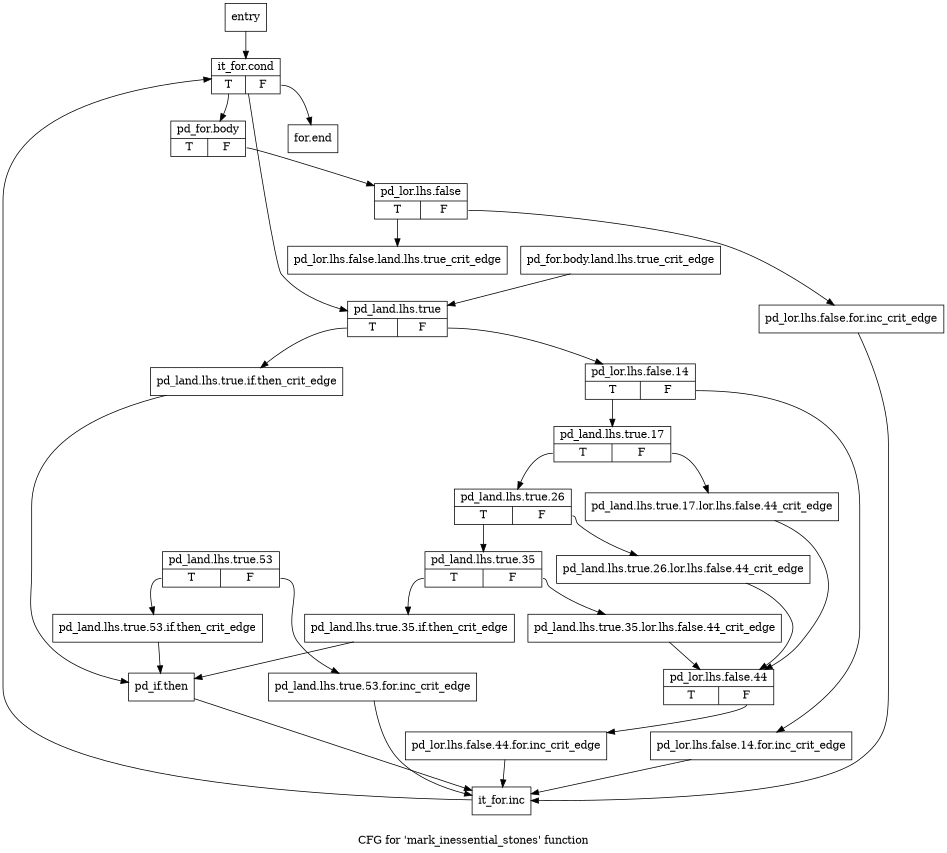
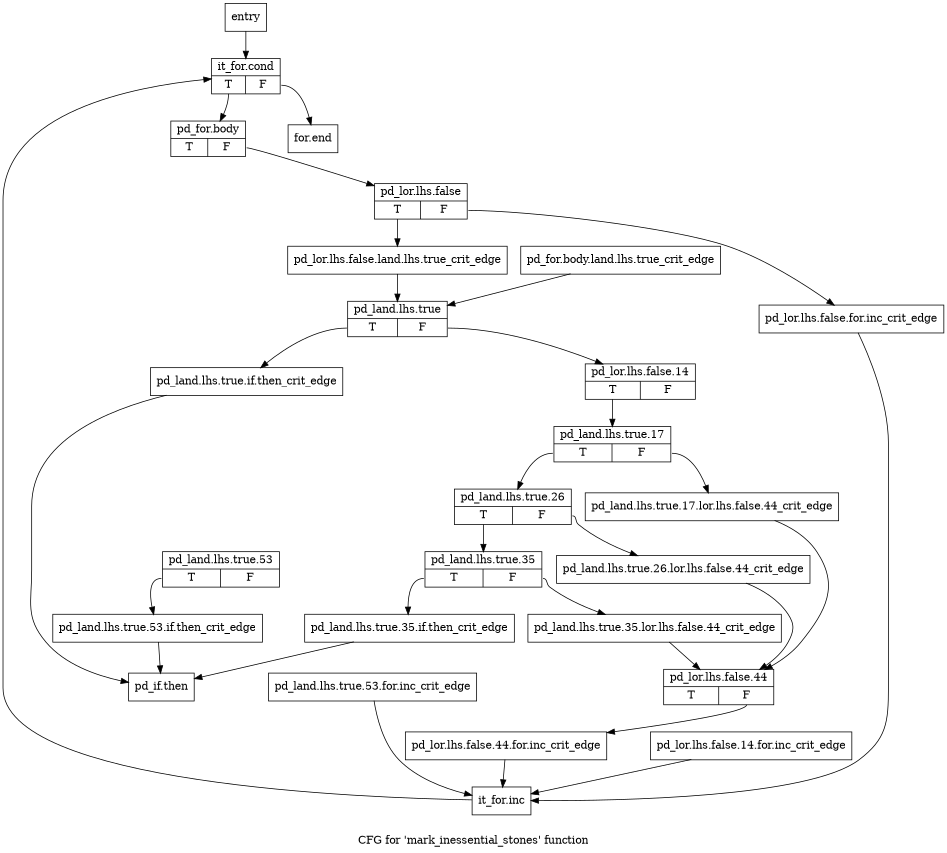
edge "it_for.cond" -> "pd_land.lhs.true": now "pd_lor.lhs.false.land.lhs.true_crit_edge" -> "pd_land.lhs.true"
edge "pd_lor.lhs.false.14" -> "pd_lor.lhs.false.14.for.inc_crit_edge": removed
edge "pd_land.lhs.true.53" -> "pd_land.lhs.true.53.for.inc_crit_edge": removed
edge "pd_if.then" -> "it_for.inc": removed
